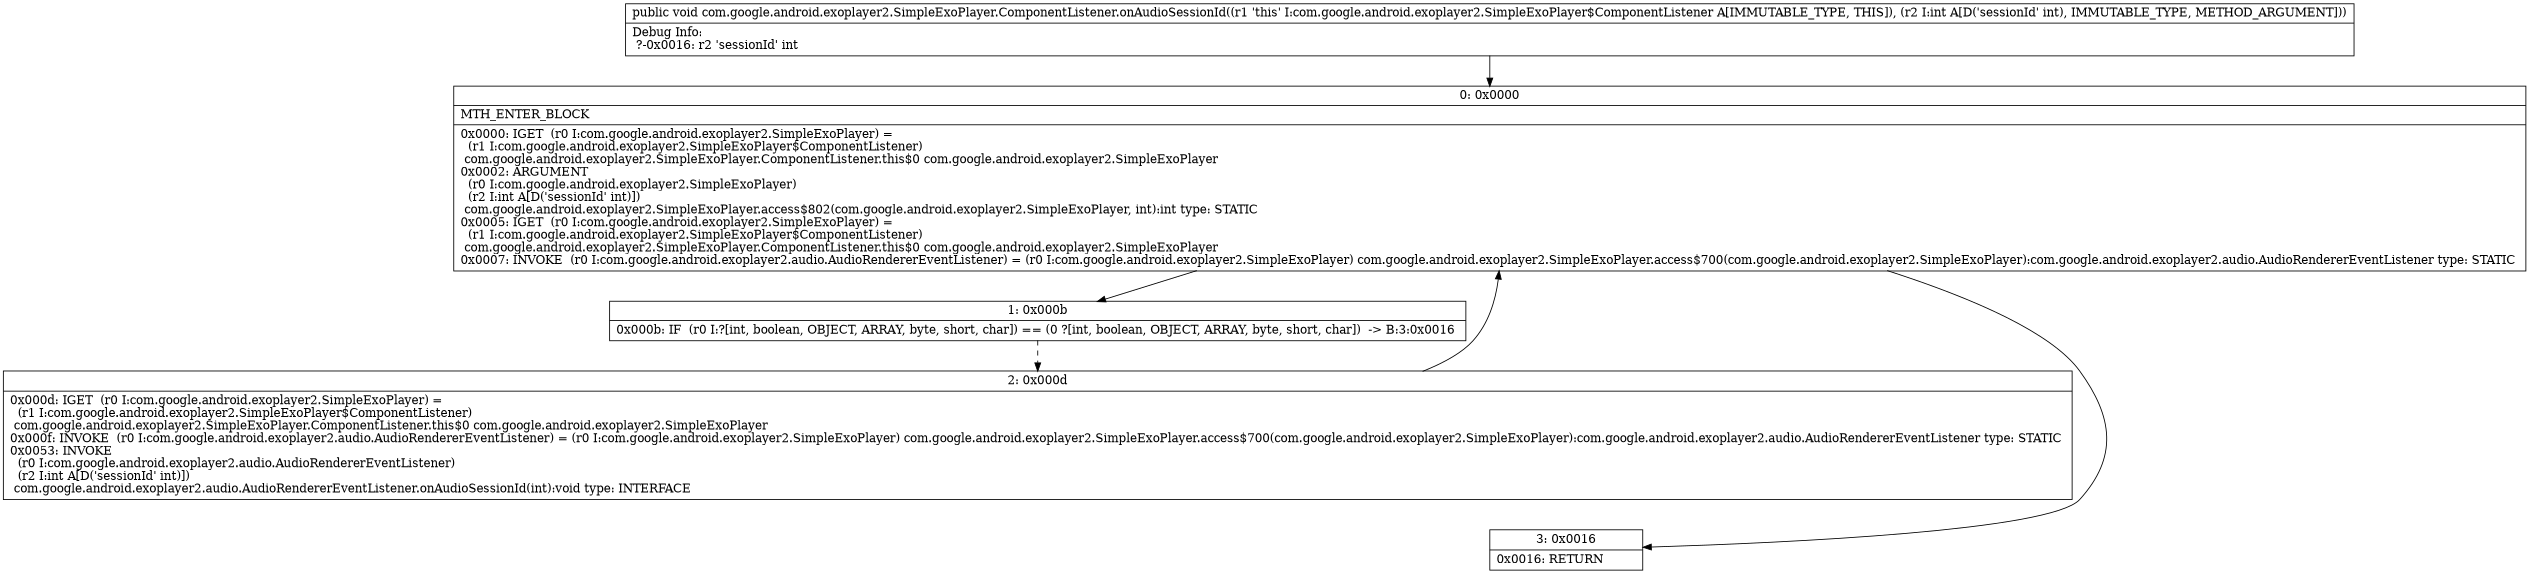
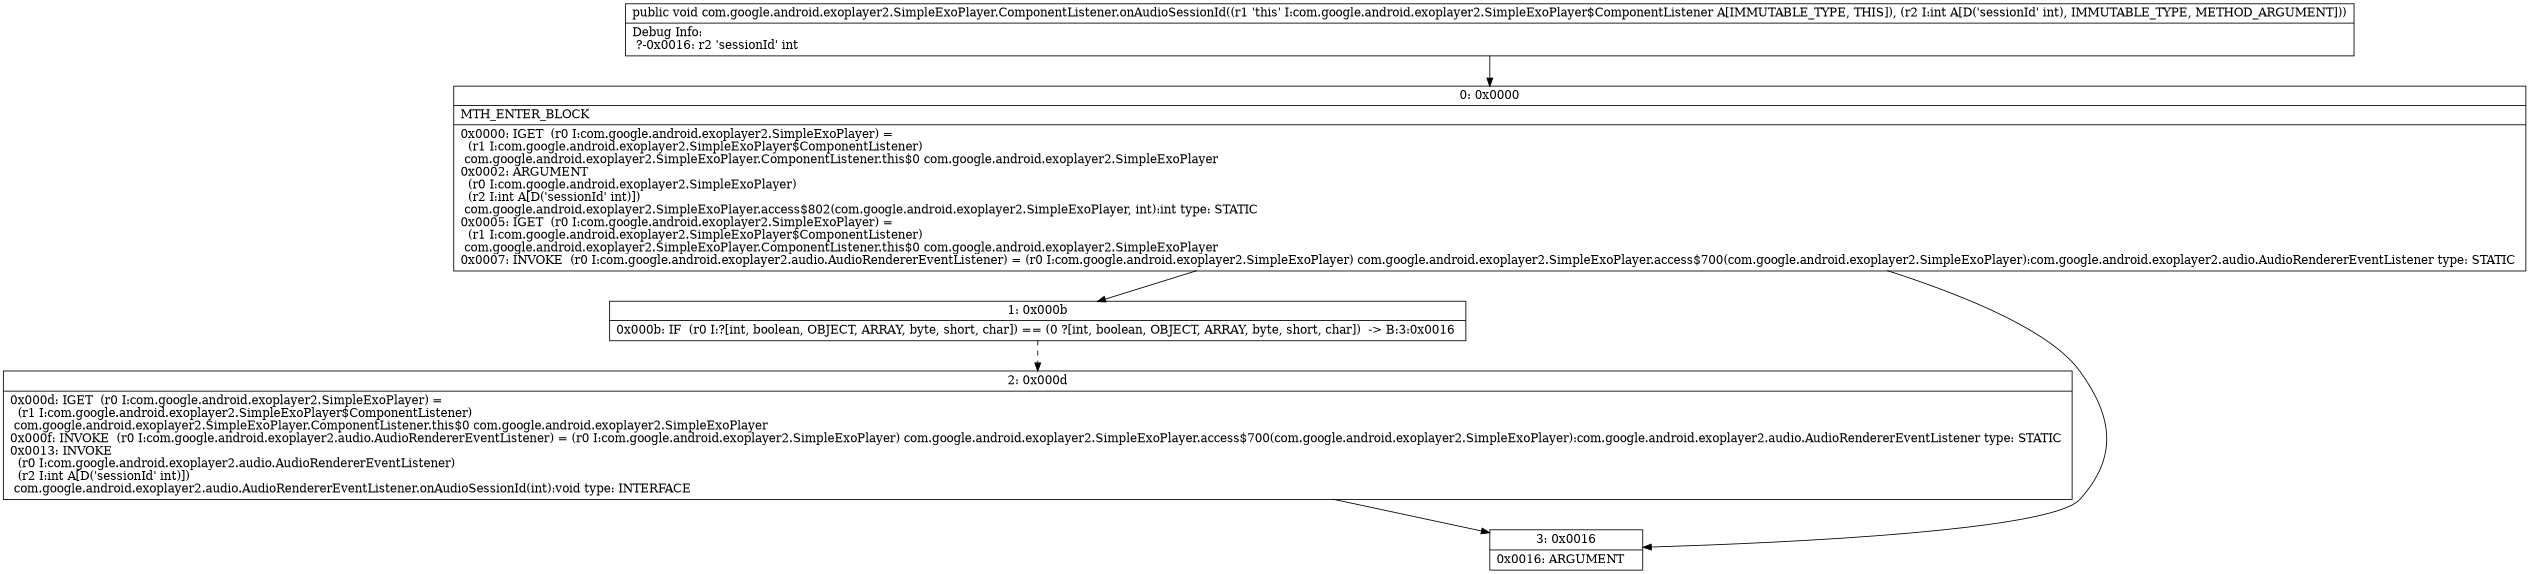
edge "2: 0x000d" -> "0: 0x0000": now "2: 0x000d" -> "3: 0x0016"
node "2: 0x000d": text "0x0053: INVOKE" -> "0x0013: INVOKE"
node "3: 0x0016": text "0x0016: RETURN" -> "0x0016: ARGUMENT"
